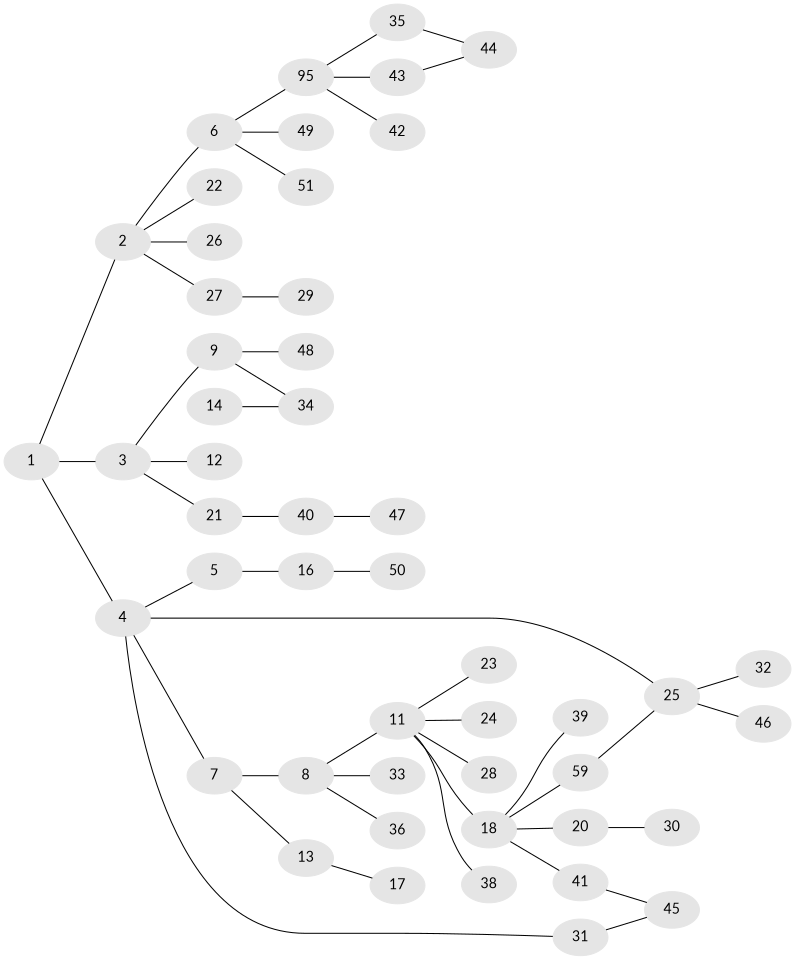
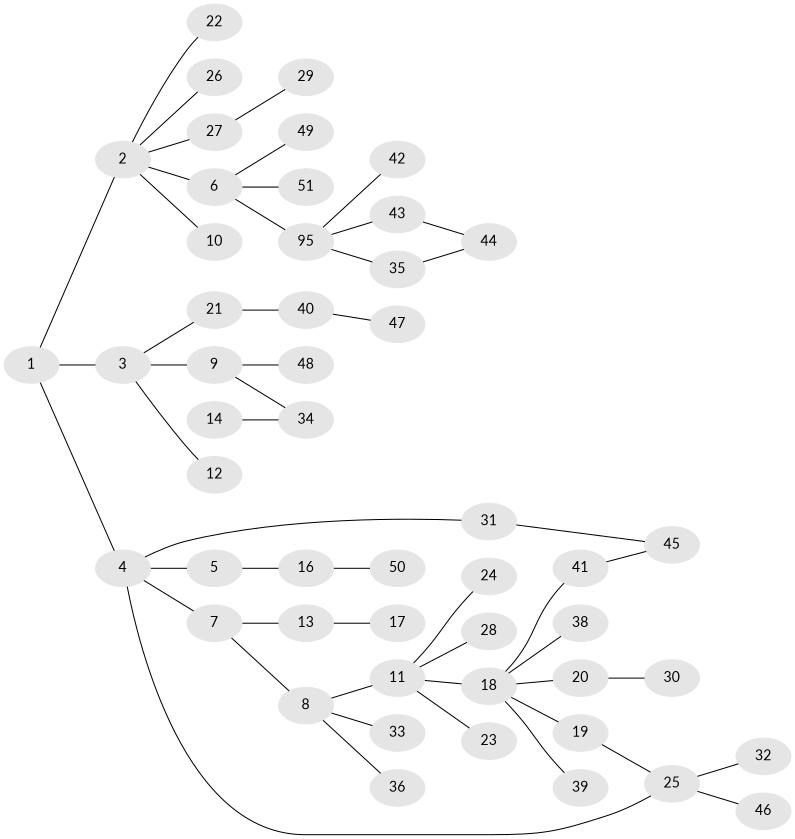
node "10": added
node "59": label "59" -> "19"
edge "11" -- "38": now "18" -- "38"
